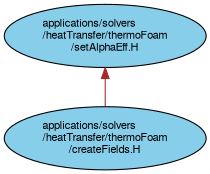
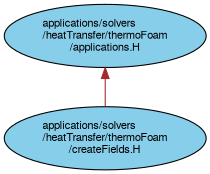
node "applications/solvers /heatTransfer/thermoFoam /setAlphaEff.H": label "applications/solvers /heatTransfer/thermoFoam /setAlphaEff.H" -> "applications/solvers /heatTransfer/thermoFoam /applications.H"
